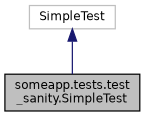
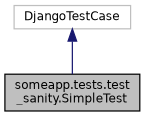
node "SimpleTest": label "SimpleTest" -> "DjangoTestCase"
